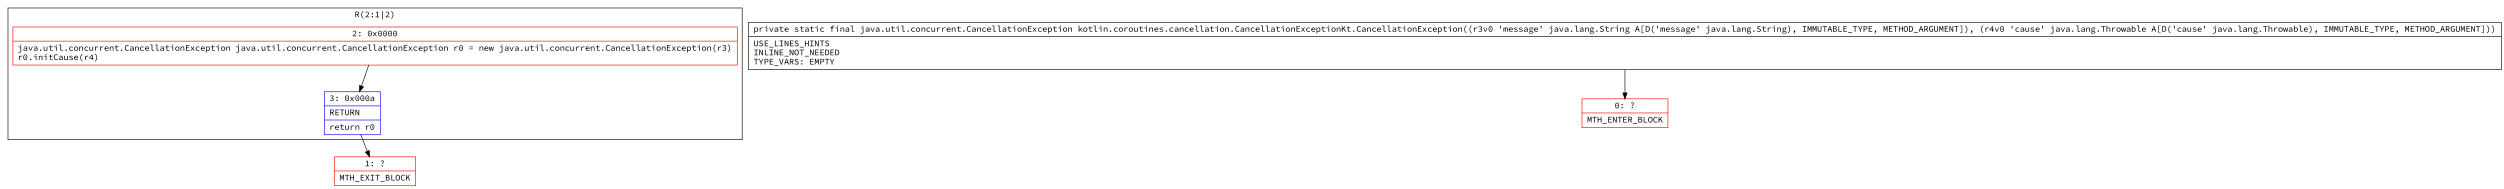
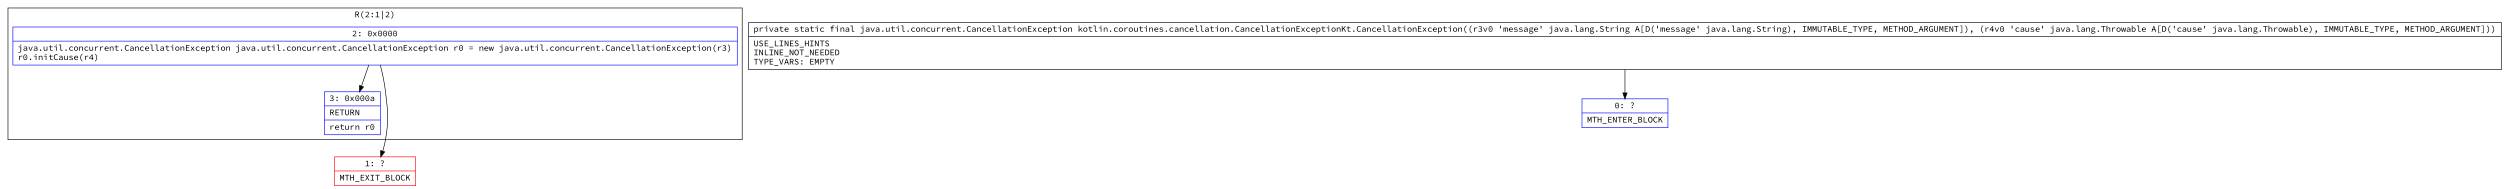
node "2: 0x0000": color red -> blue
node "0: ?": color red -> blue
edge "3: 0x000a" -> "1: ?": now "2: 0x0000" -> "1: ?"
